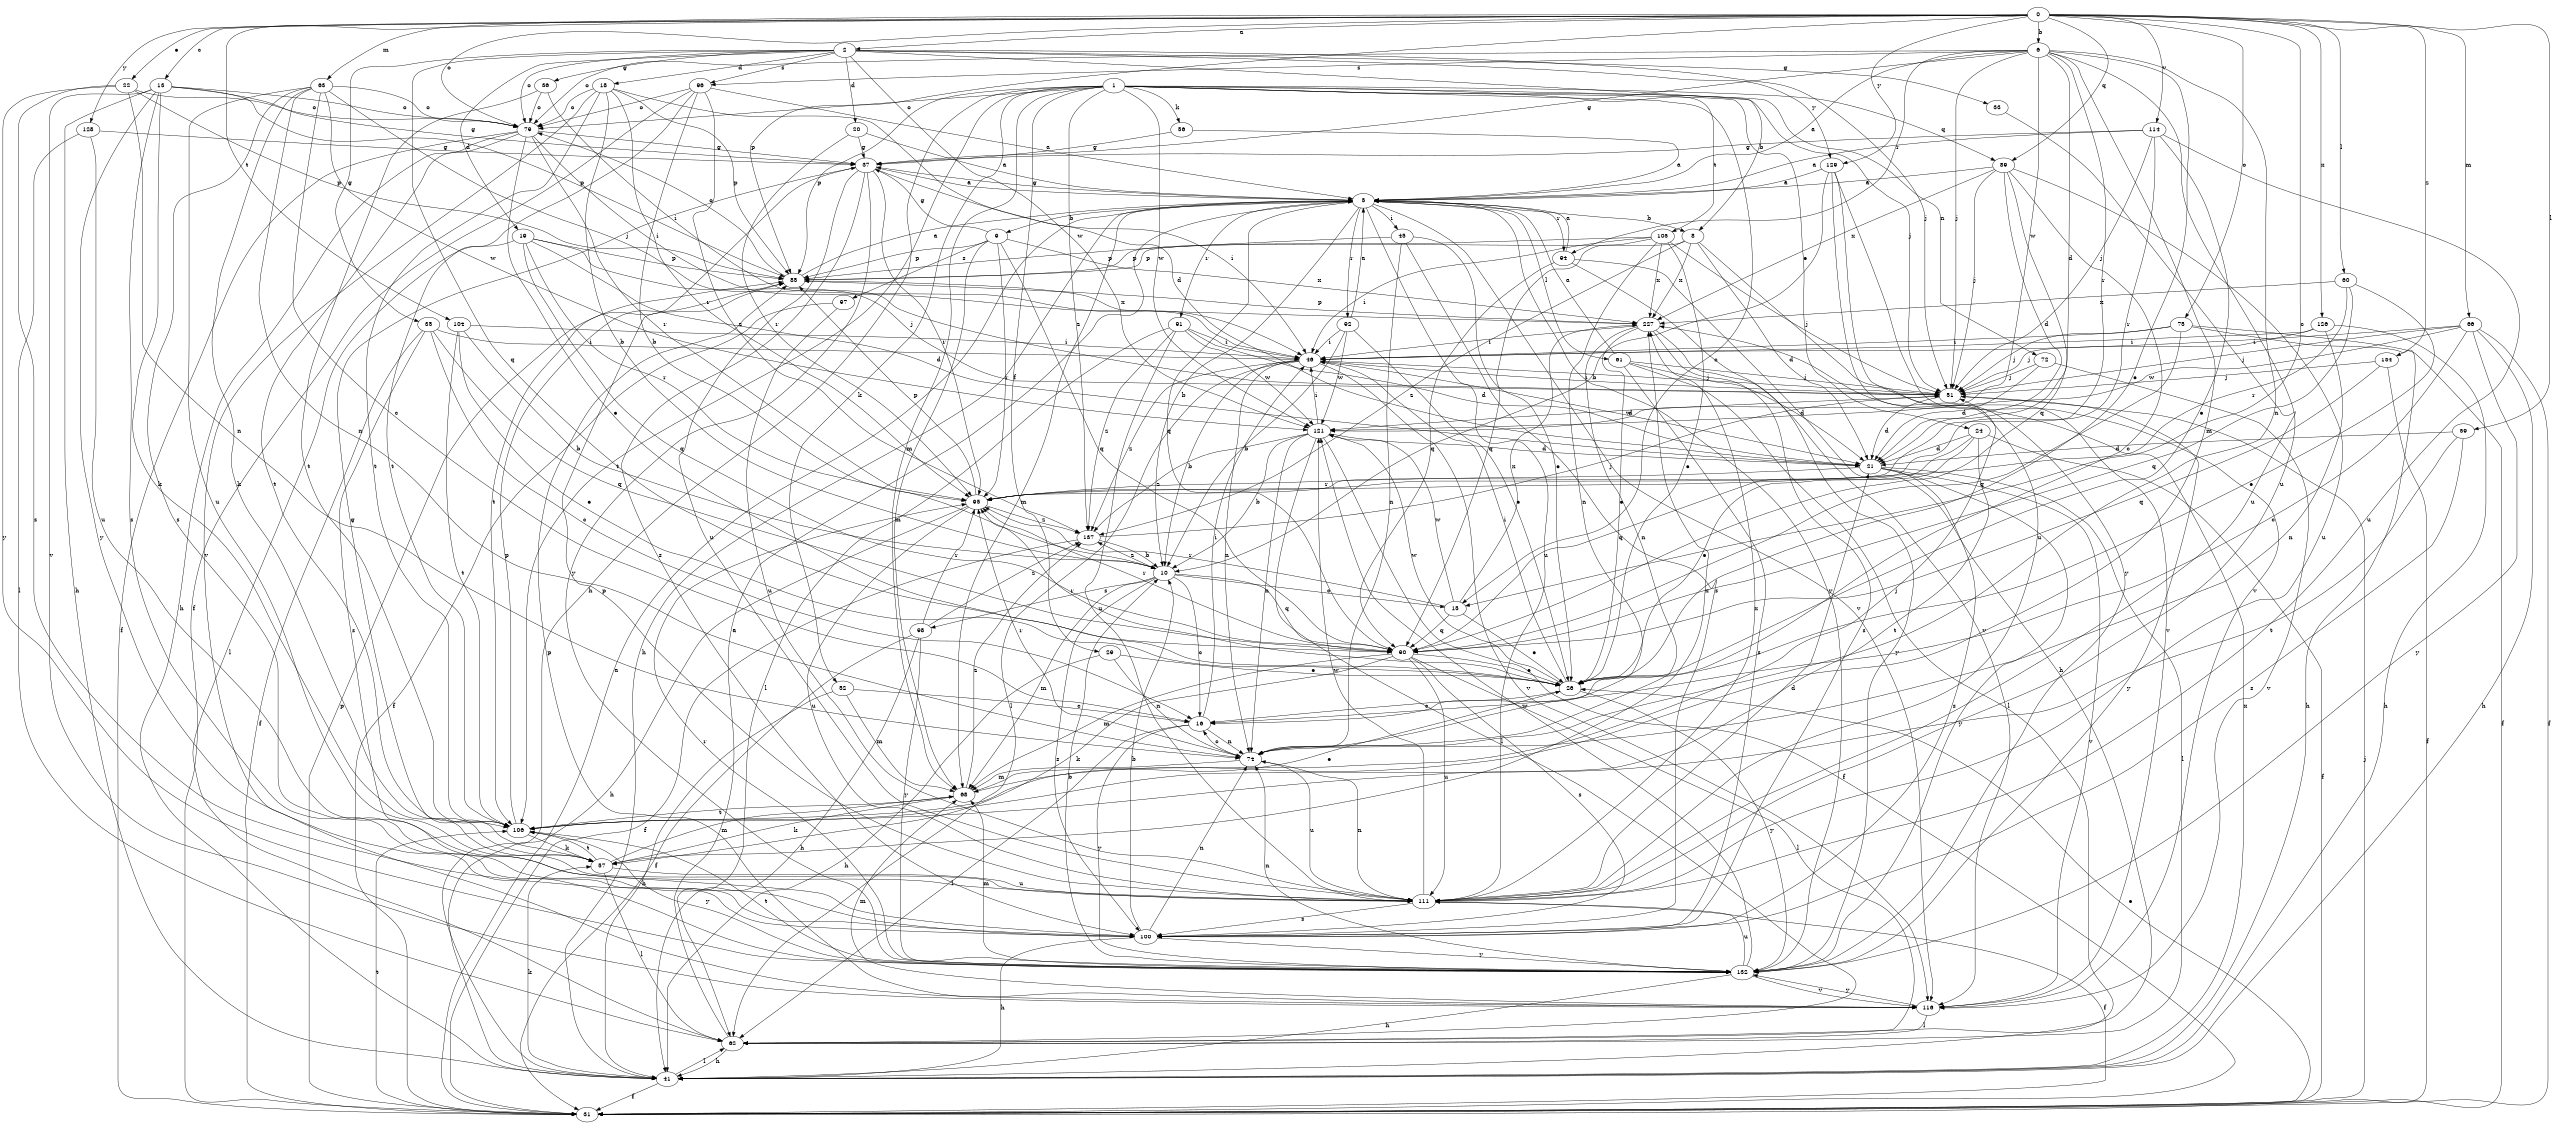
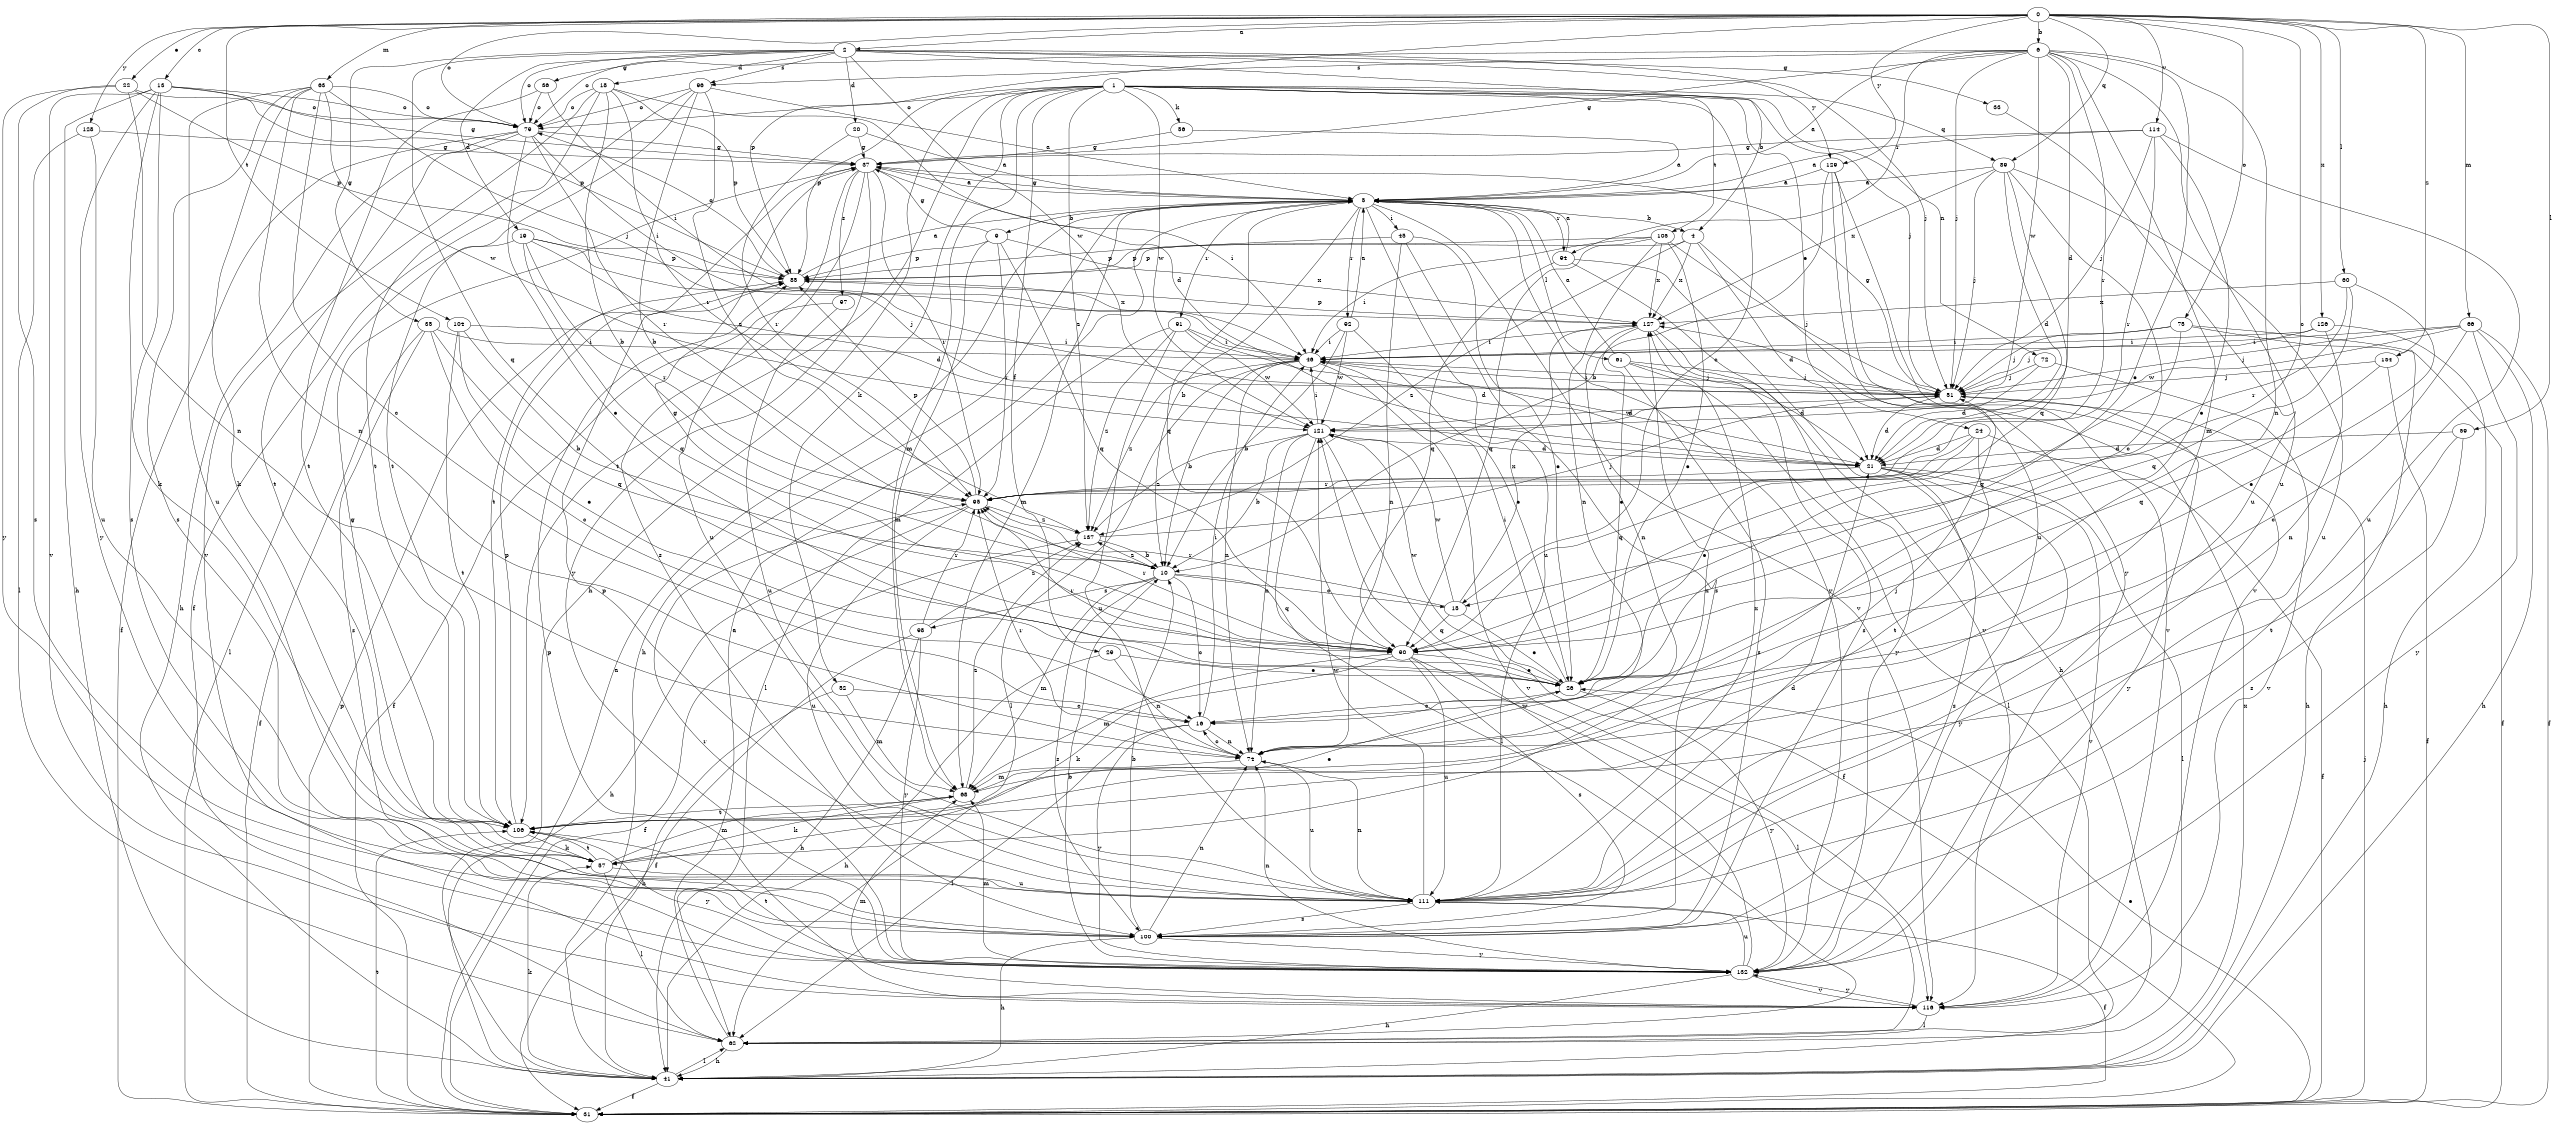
edge "51" -> "37": added, label "g"
node "8": label "8" -> "4"
edge "9" -> "97": now "37" -> "97"
node "227": label "227" -> "127"
edge "90" -> "37": added, label "g"
